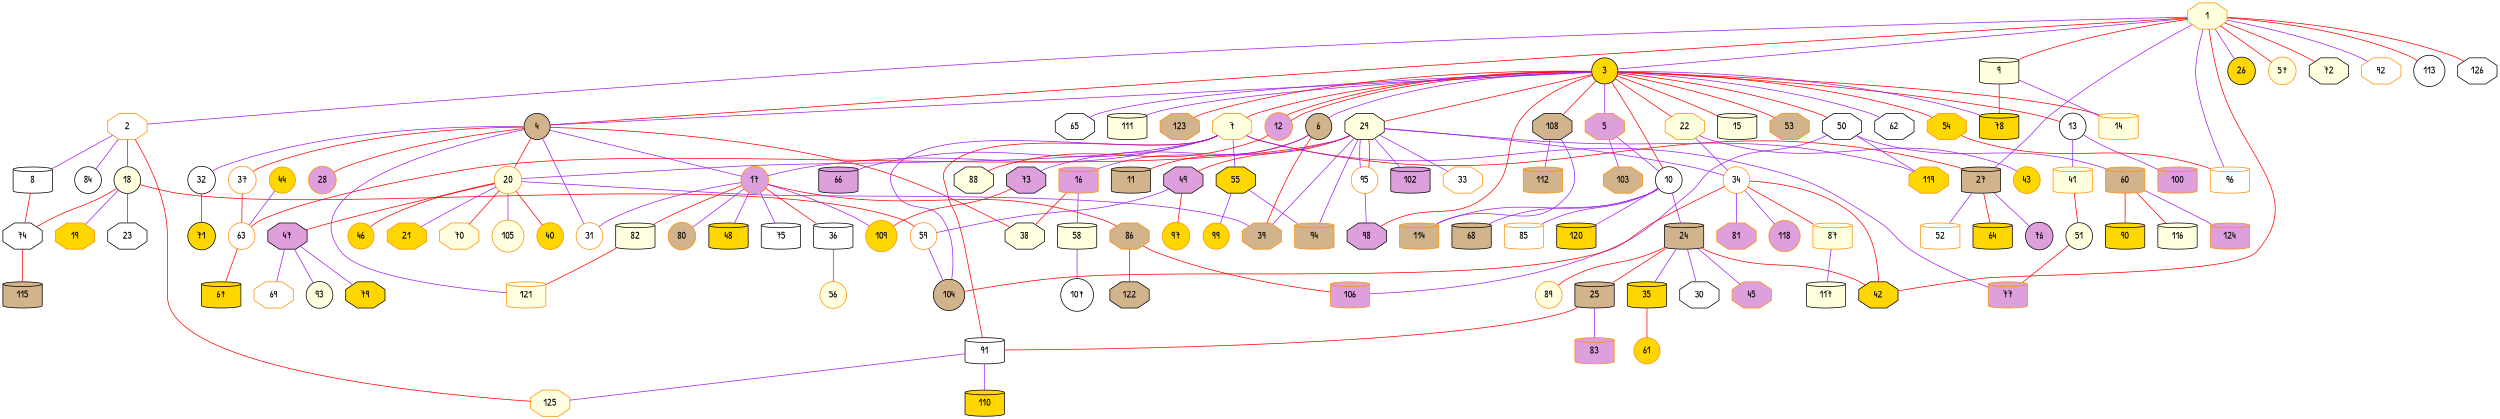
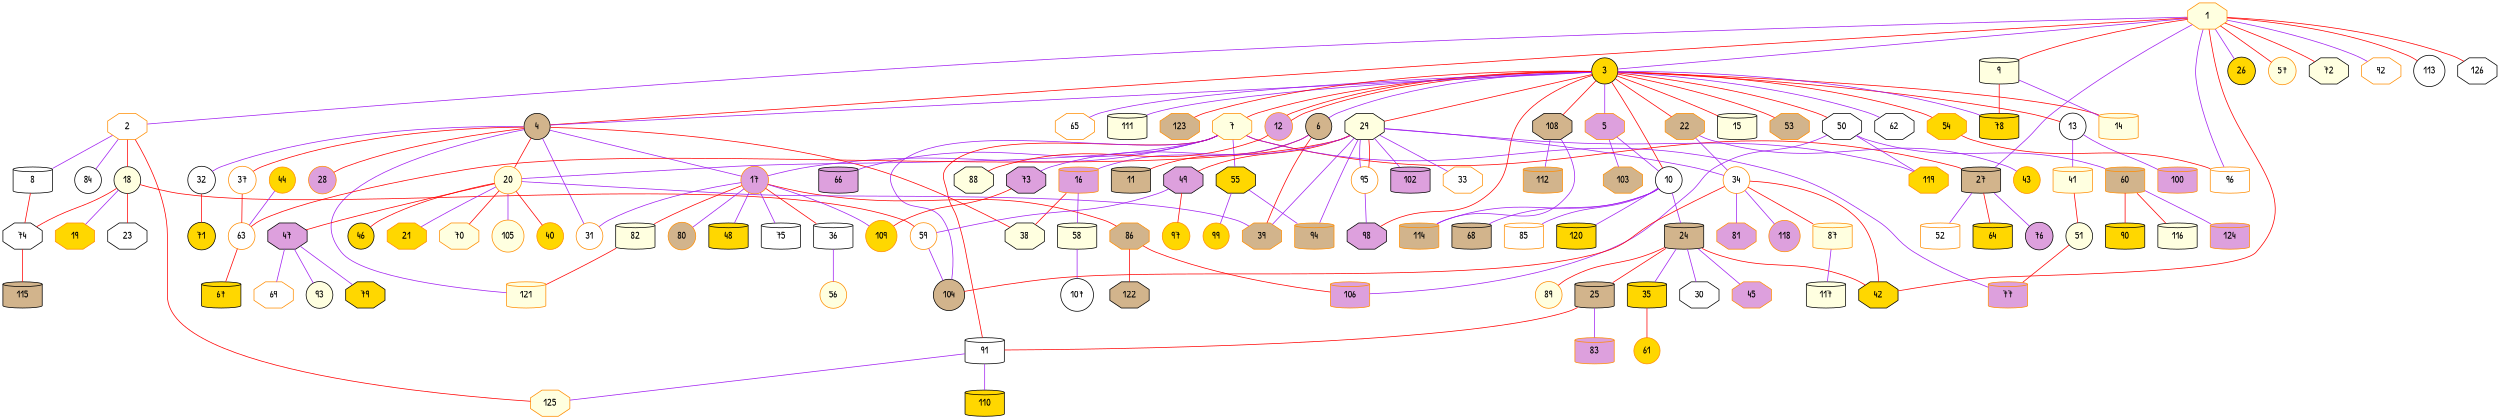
node "65": color black -> darkorange
node "22": fillcolor lightyellow -> tan
node "46": color darkorange -> black
